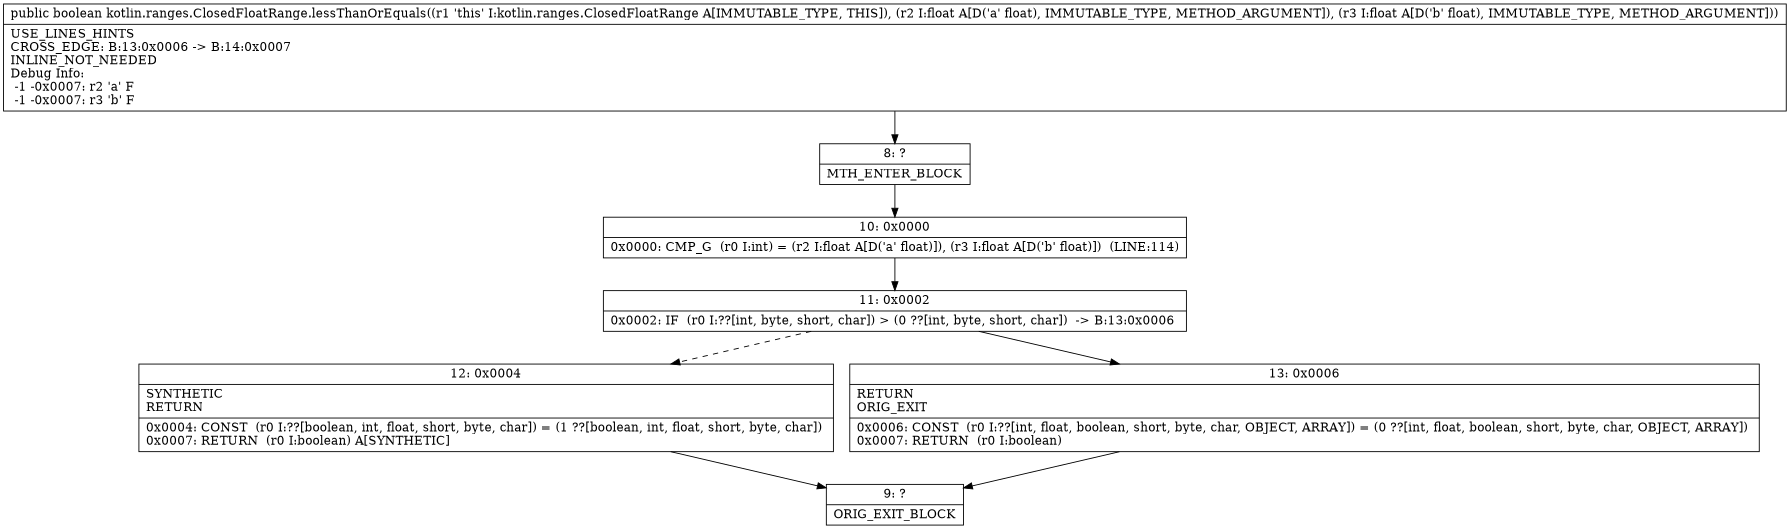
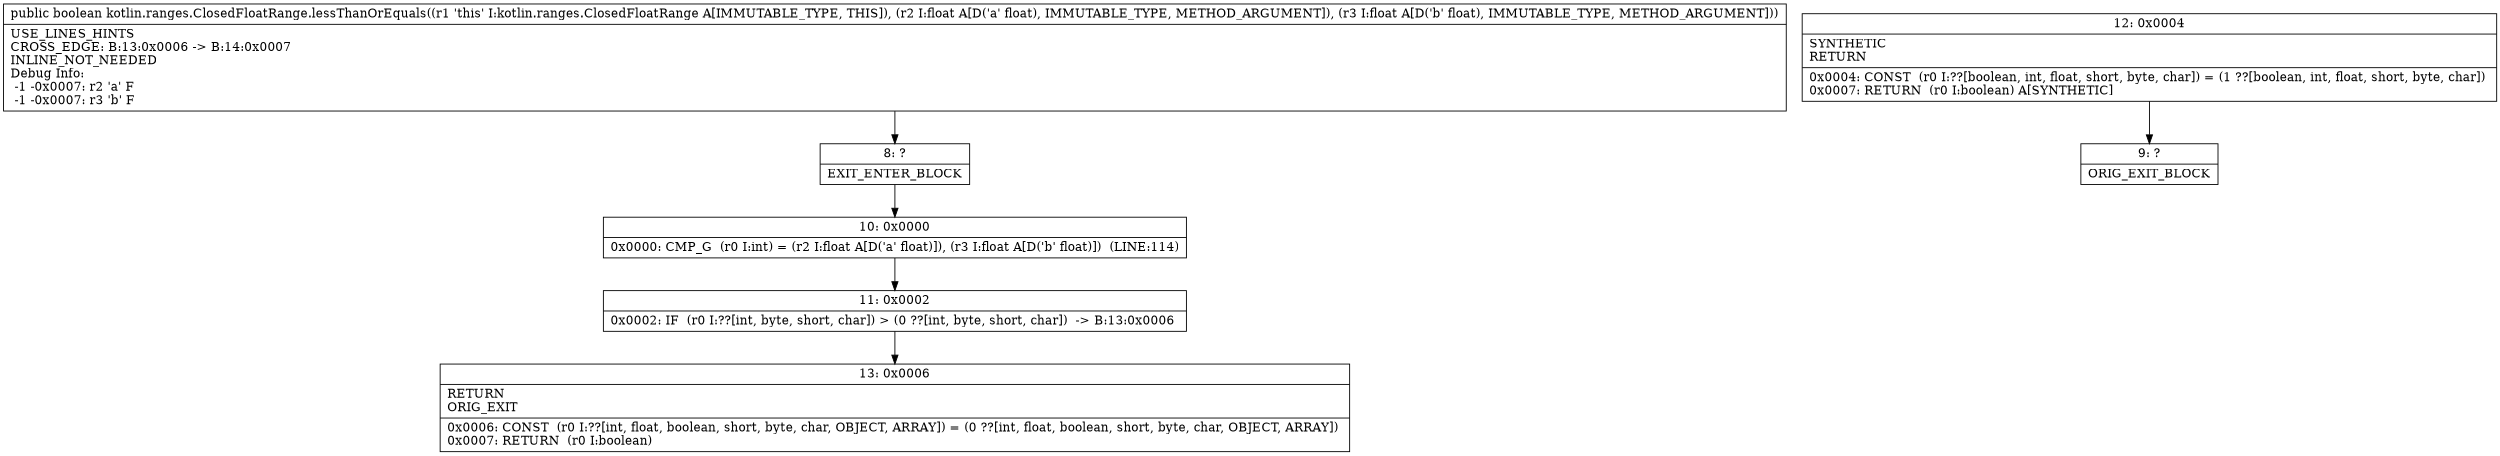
node "8: ?": text "MTH_ENTER_BLOCK" -> "EXIT_ENTER_BLOCK"
edge "11: 0x0002" -> "12: 0x0004": removed
edge "13: 0x0006" -> "9: ?": removed
